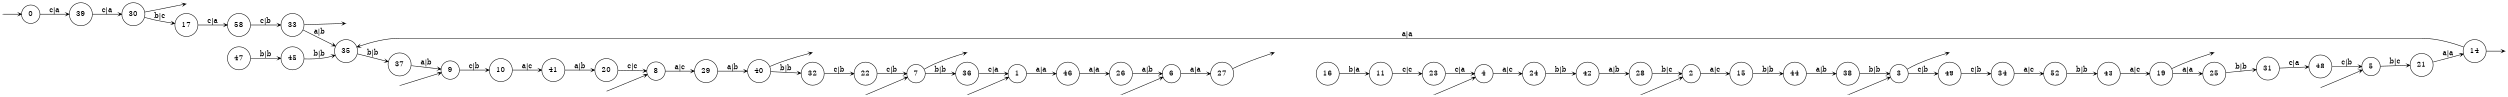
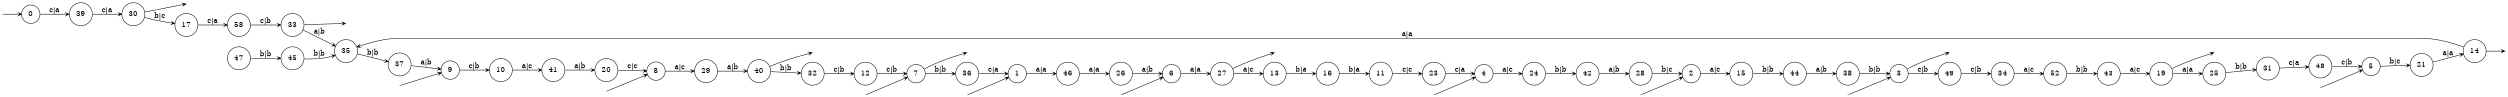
node "22": label "22" -> "12"
node "13": added
